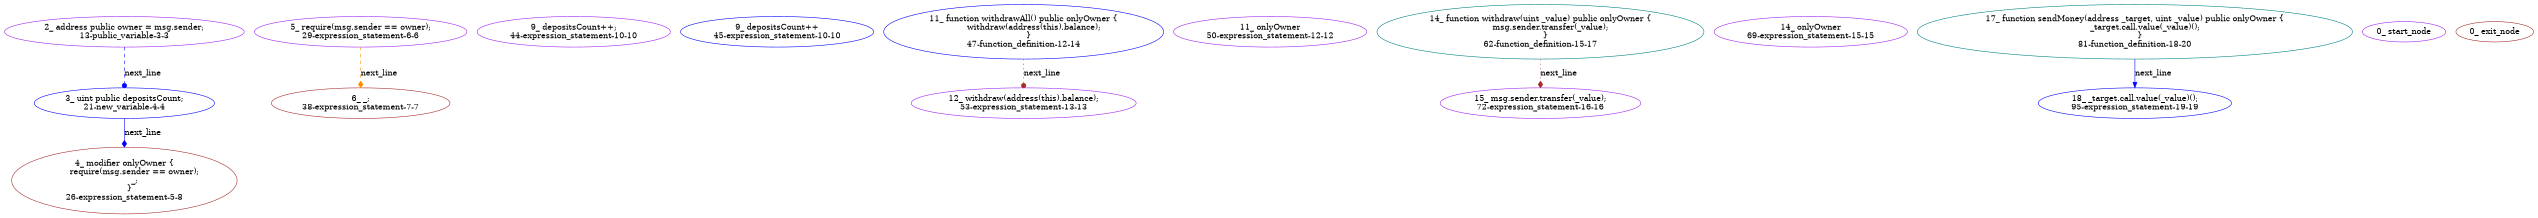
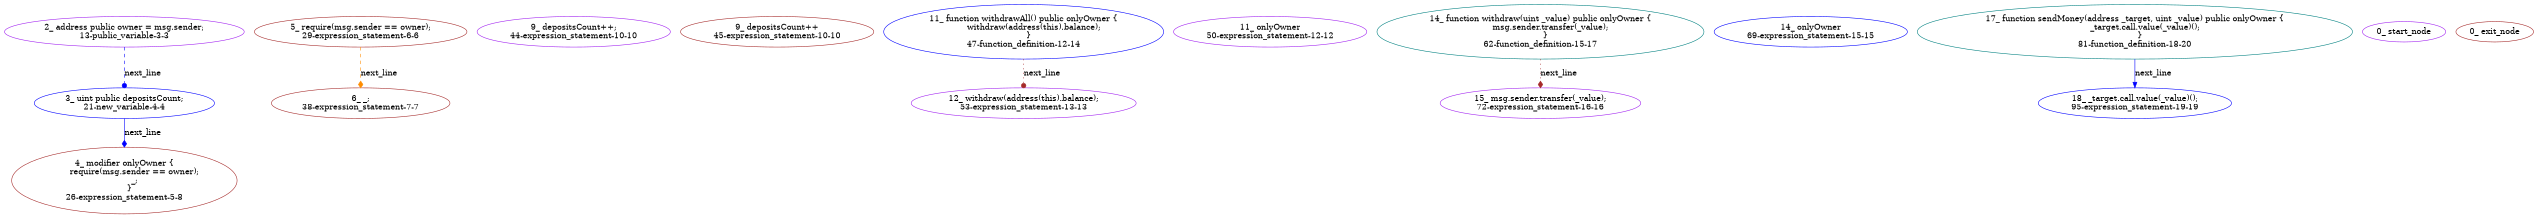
node "5_ require(msg.sender == owner); 29-expression_statement-6-6": color purple -> brown
node "9_ depositsCount++ 45-expression_statement-10-10": color blue -> brown
node "14_ onlyOwner 69-expression_statement-15-15": color purple -> blue
